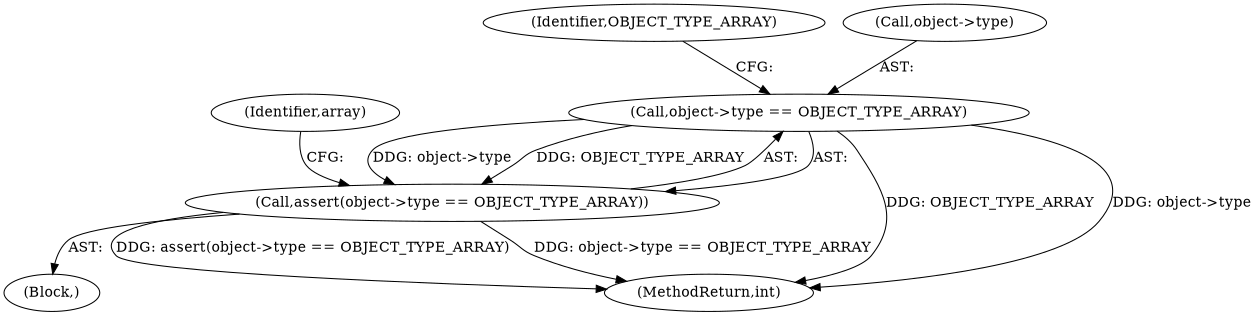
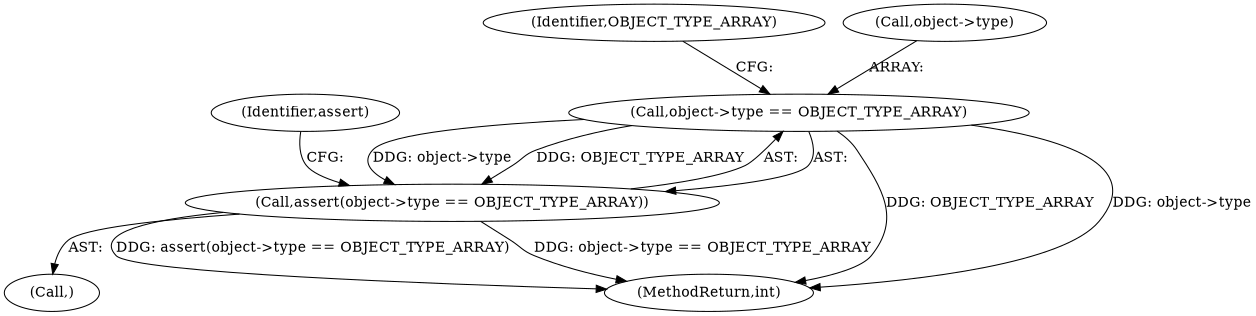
edge "(Call,object->type)" -> "(Call,object->type == OBJECT_TYPE_ARRAY)": label "AST: " -> "ARRAY: "
node "(Identifier,array)": label "(Identifier,array)" -> "(Identifier,assert)"
node "(Block,)": label "(Block,)" -> "(Call,)"
